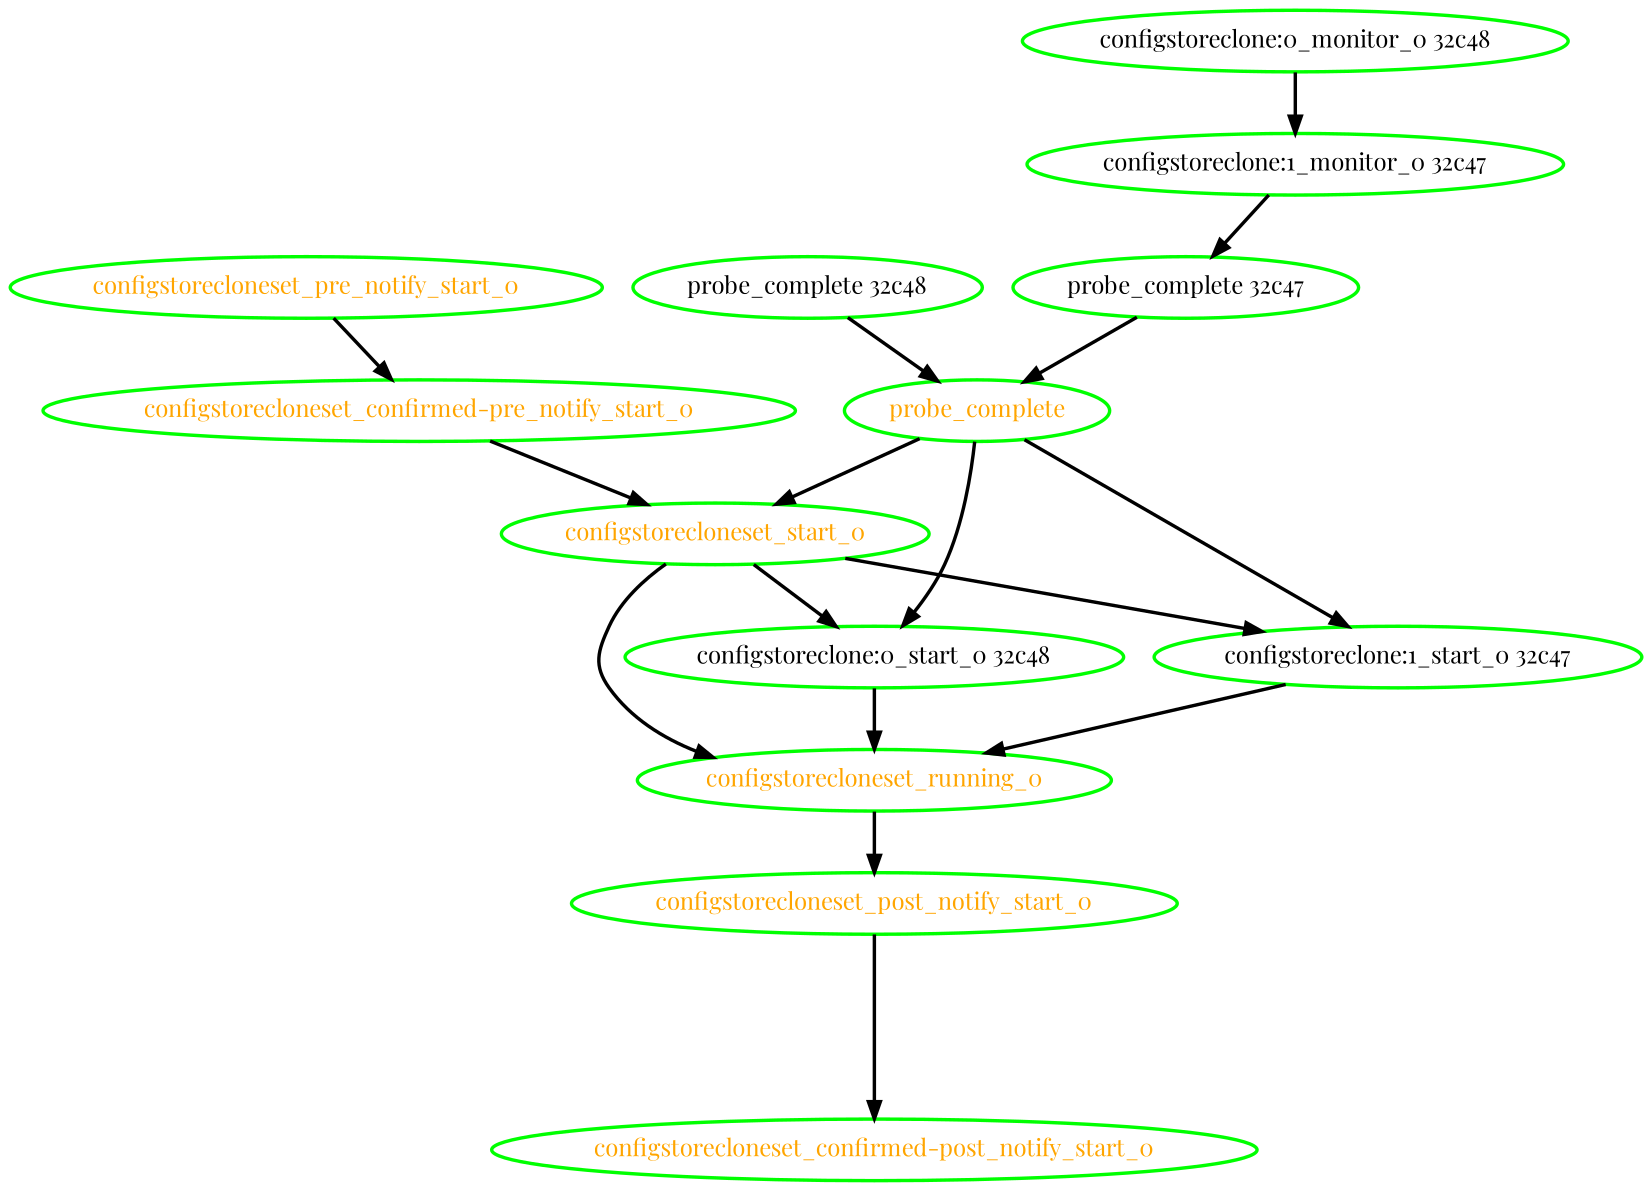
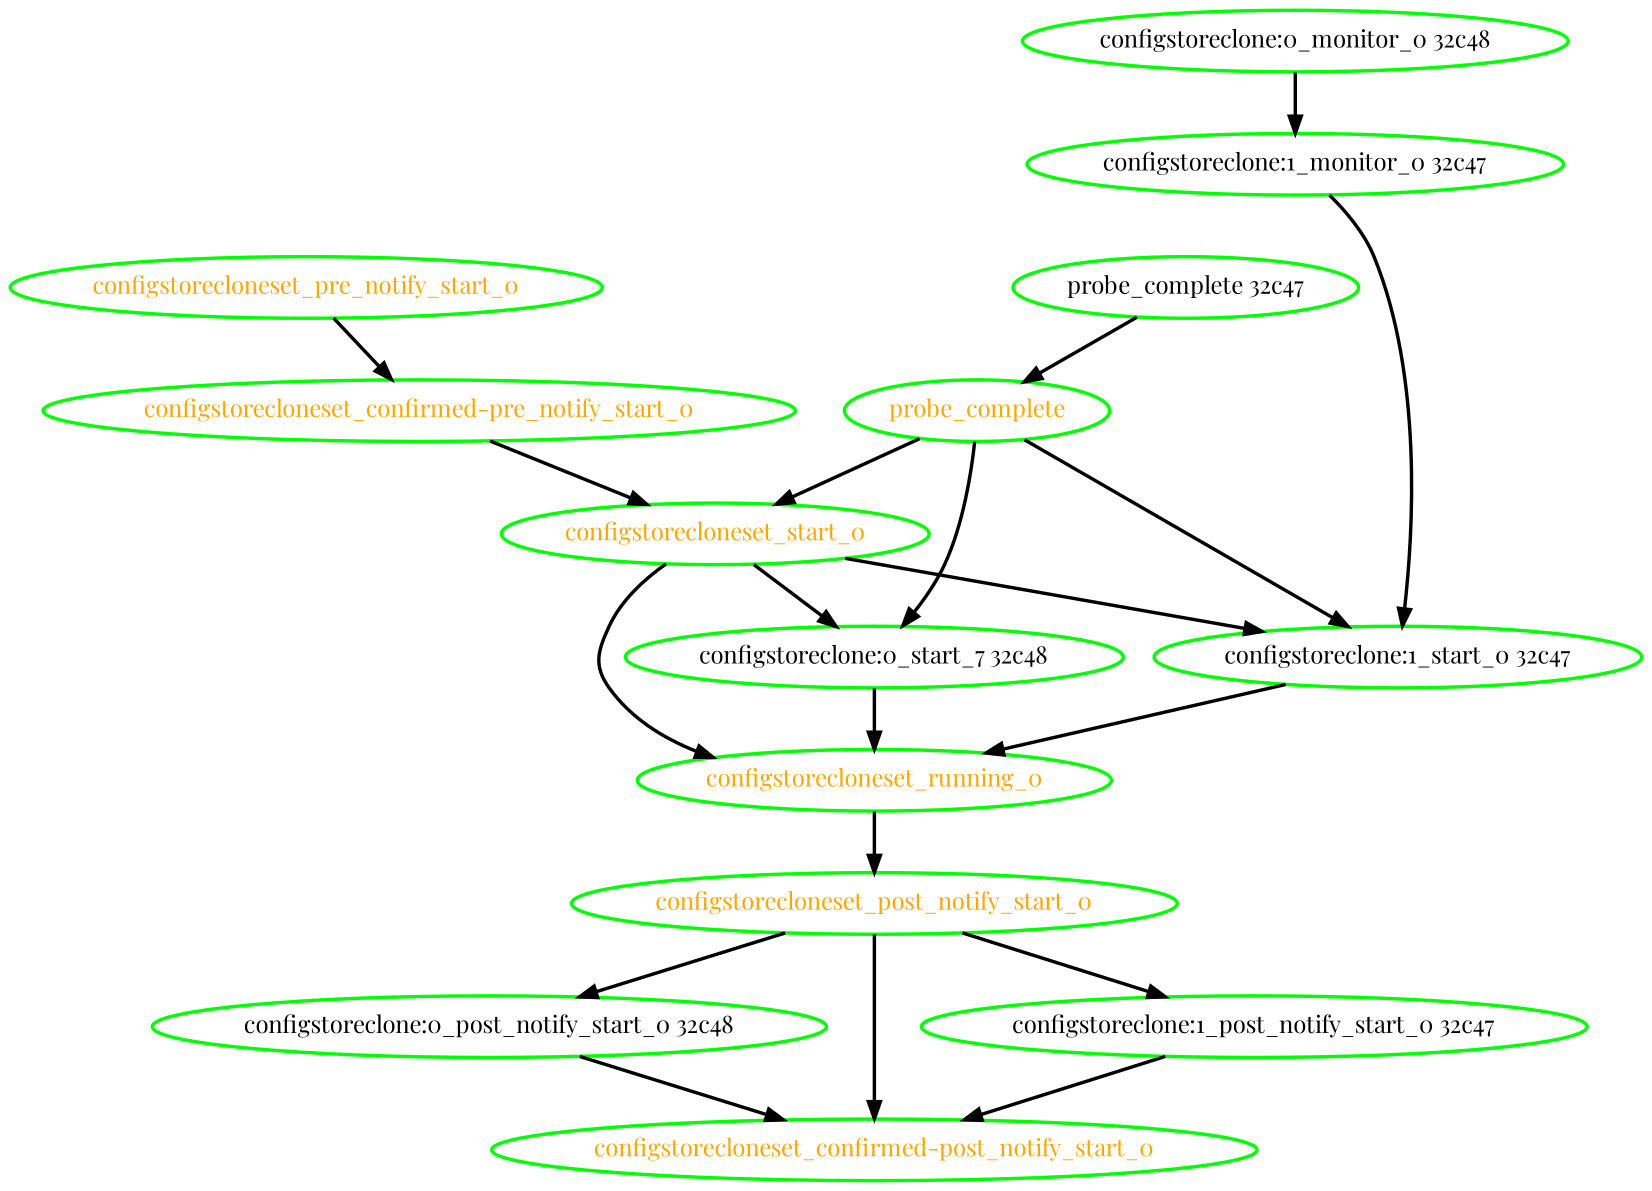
edge "configstoreclone:1_monitor_0 32c47" -> "probe_complete 32c47": now "configstoreclone:1_monitor_0 32c47" -> "configstoreclone:1_start_0 32c47"
node "probe_complete 32c48": removed
node "configstoreclone:0_start_0 32c48": label "configstoreclone:0_start_0 32c48" -> "configstoreclone:0_start_7 32c48"
node "configstoreclone:0_post_notify_start_0 32c48": added
node "configstoreclone:1_post_notify_start_0 32c47": added
